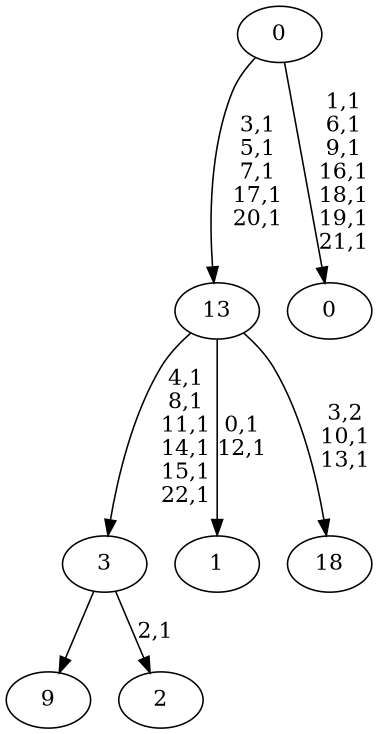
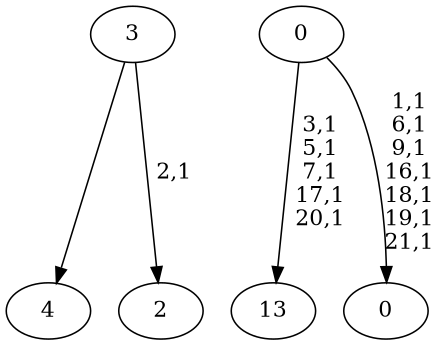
edge "13" -> "3": removed, label "4,1 8,1 11,1 14,1 15,1 22,1"
node "1": removed
node "18": removed
node "9": label "9" -> "4"
